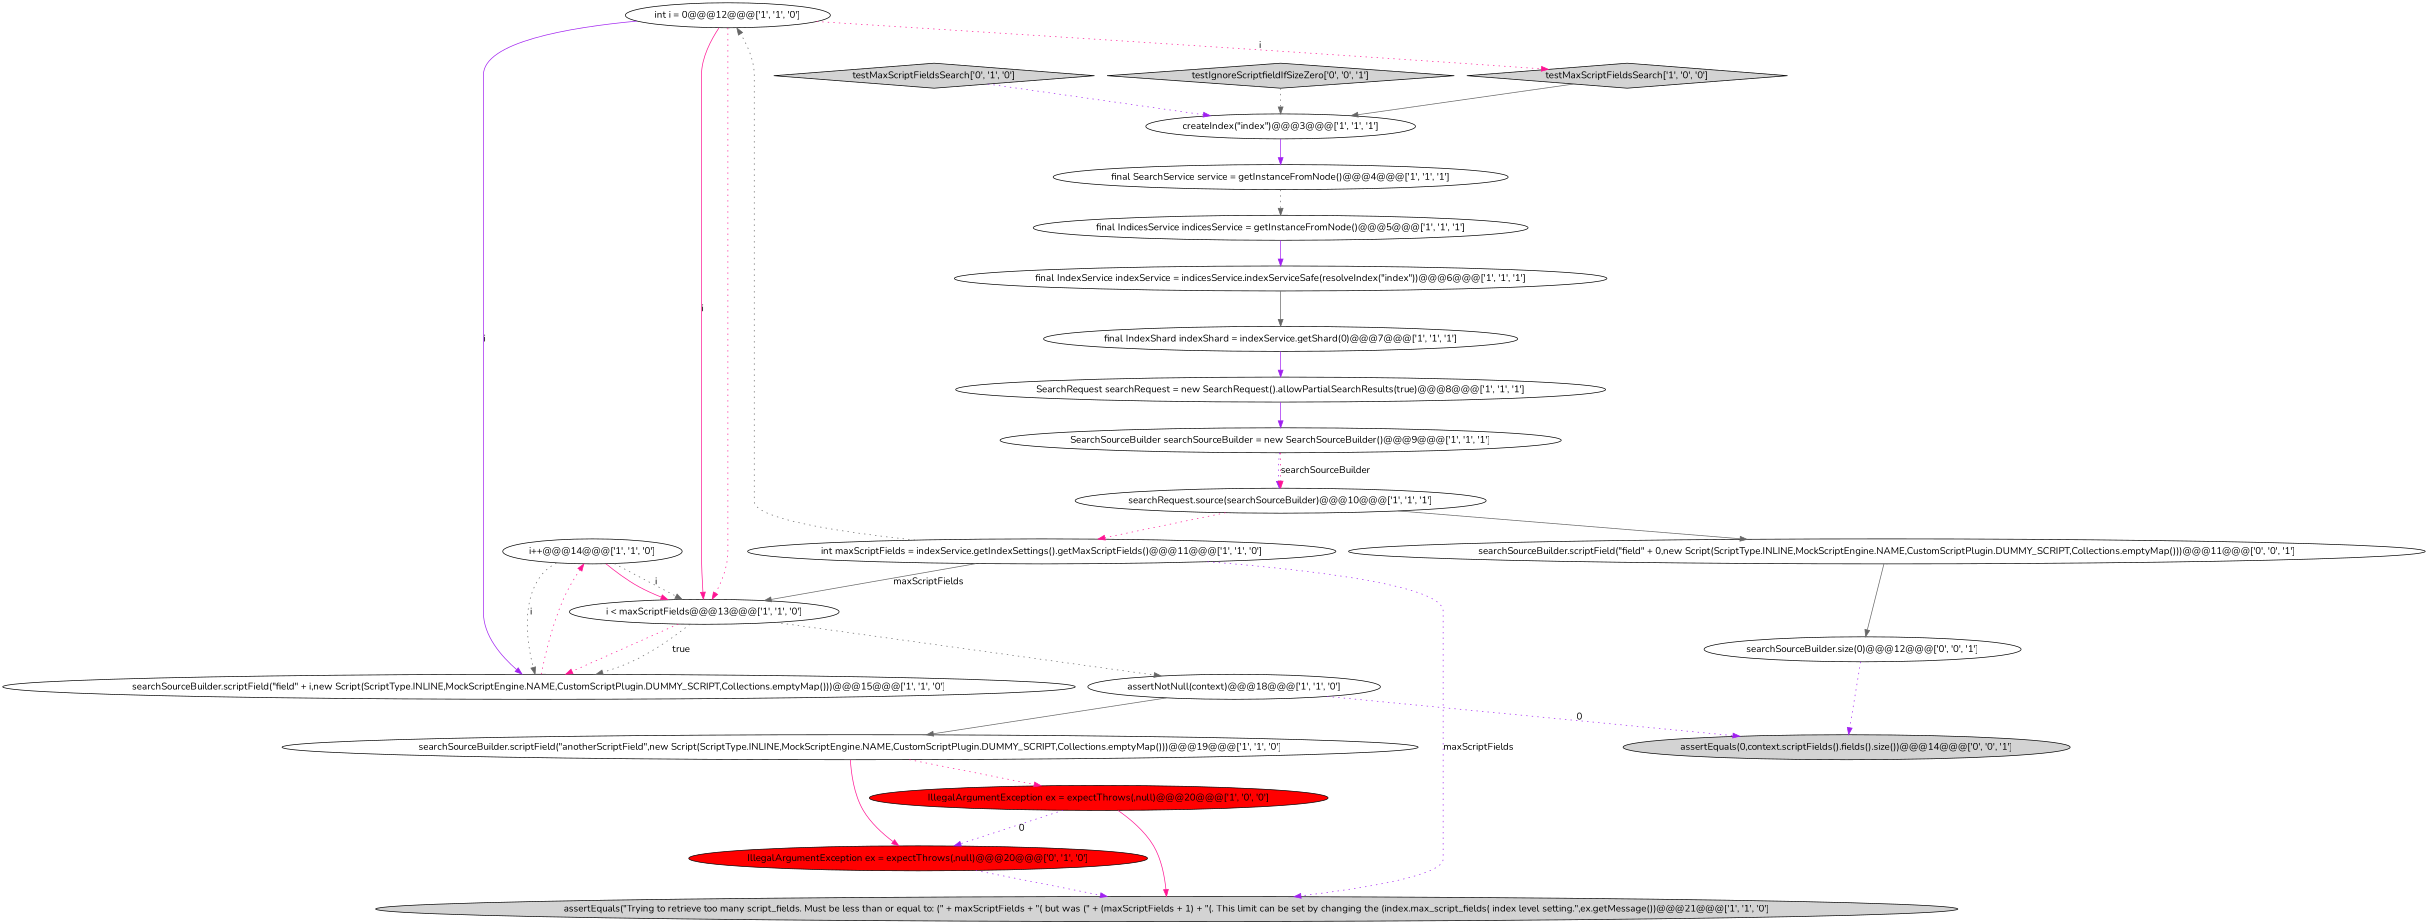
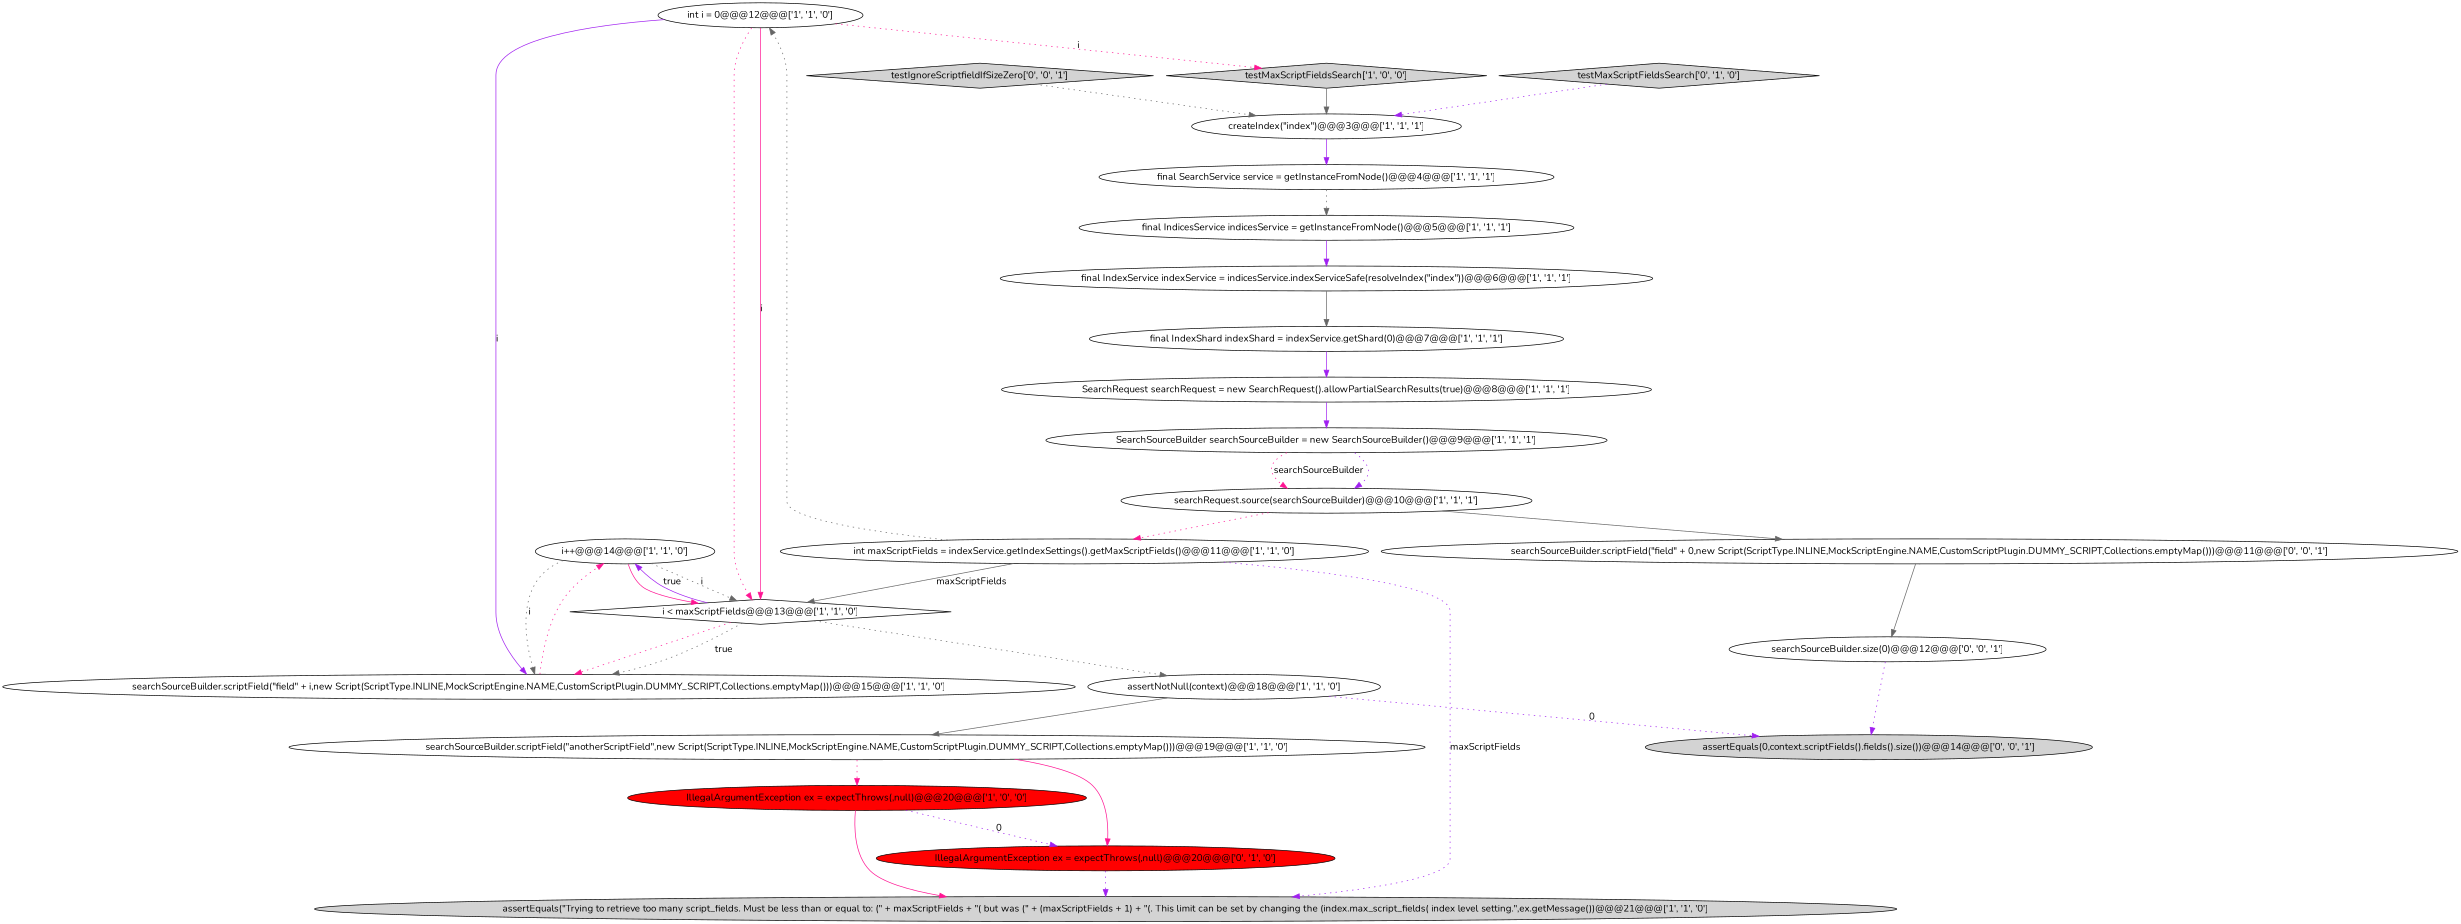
edge "i < maxScriptFields@@@13@@@['1', '1', '0']" -> "i++@@@14@@@['1', '1', '0']": added, label "true"
node "i < maxScriptFields@@@13@@@['1', '1', '0']": shape ellipse -> diamond
